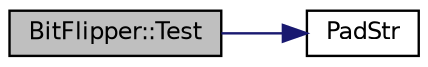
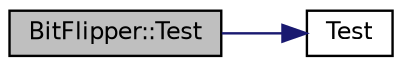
node "PadStr": label "PadStr" -> "Test"
